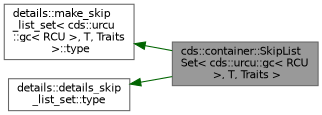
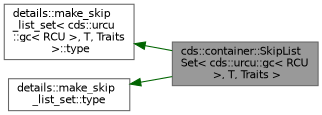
node "details::details_skip _list_set::type": label "details::details_skip _list_set::type" -> "details::make_skip _list_set::type"
